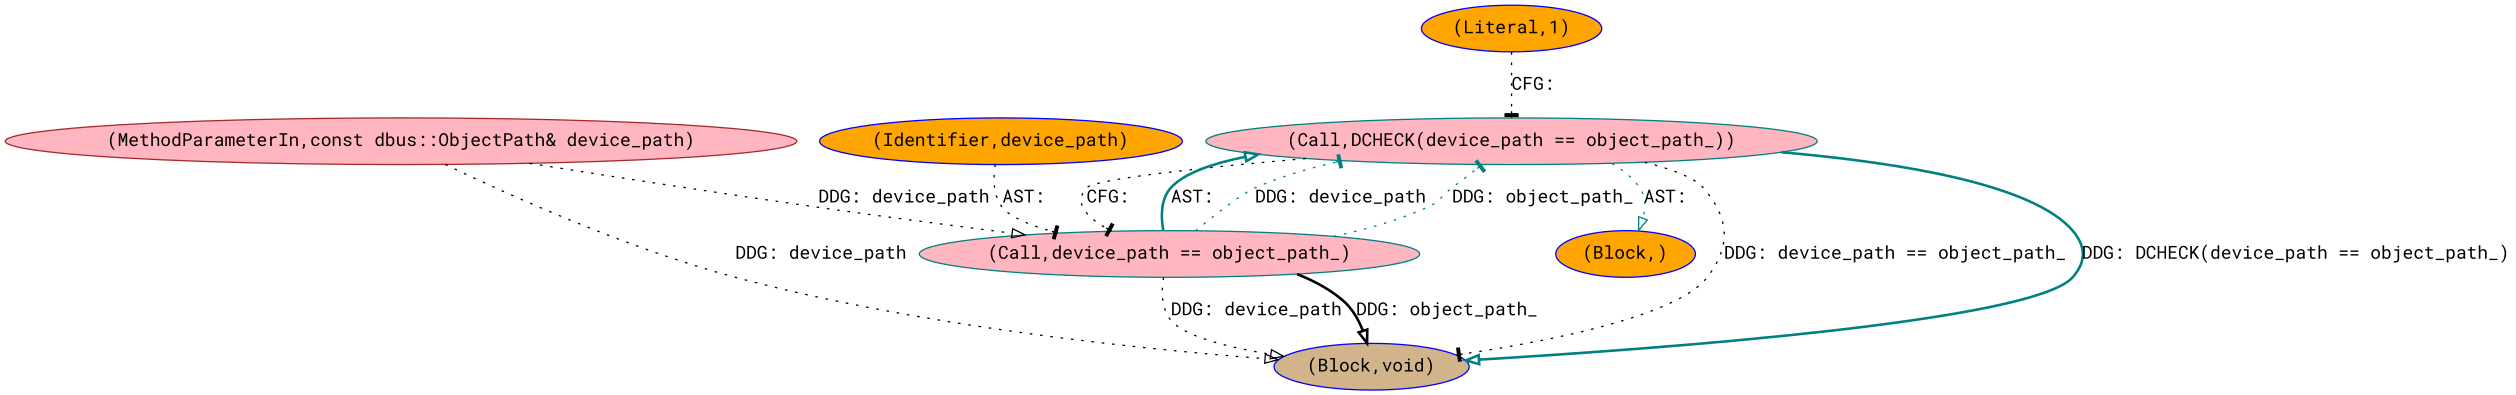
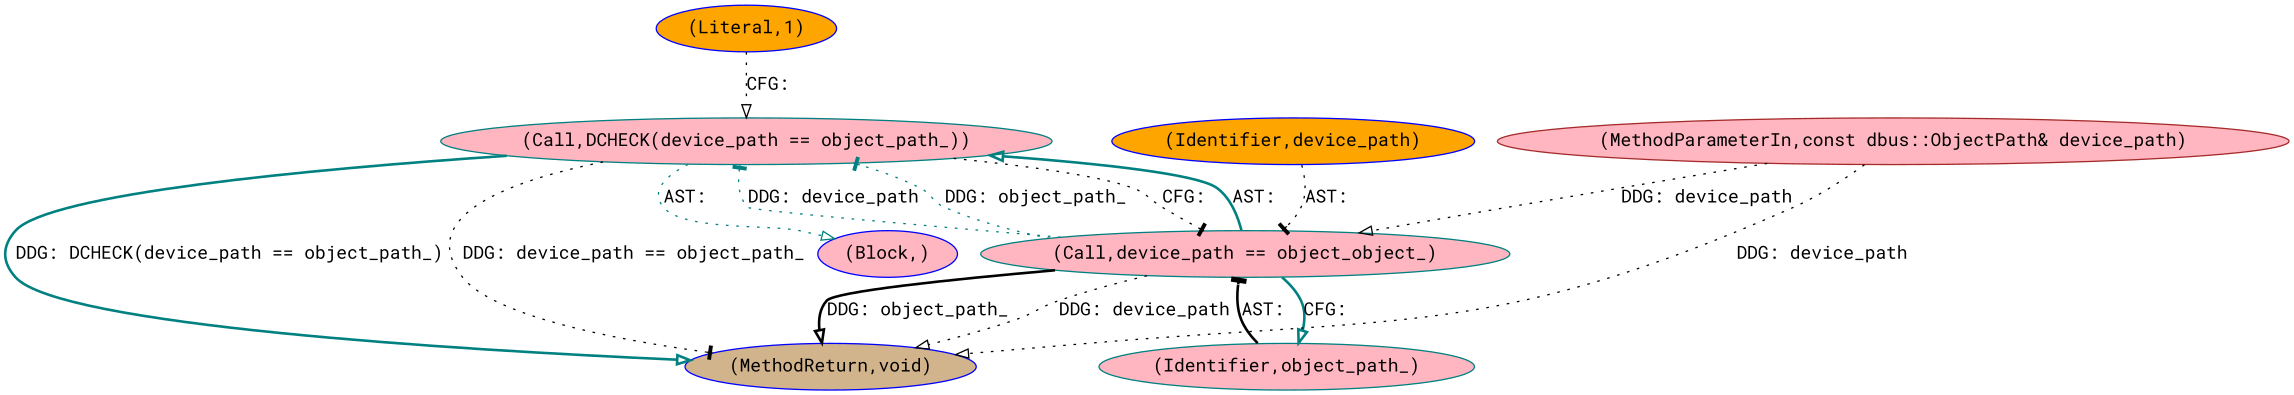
edge "(Literal,1)" -> "(Call,DCHECK(device_path == object_path_))": arrowhead tee -> onormal
node "(Call,device_path == object_path_)": label "(Call,device_path == object_path_)" -> "(Call,device_path == object_object_)"
node "(Block,)": fillcolor orange -> lightpink
node "(Identifier,object_path_)": added
node "(Block,void)": label "(Block,void)" -> "(MethodReturn,void)"
